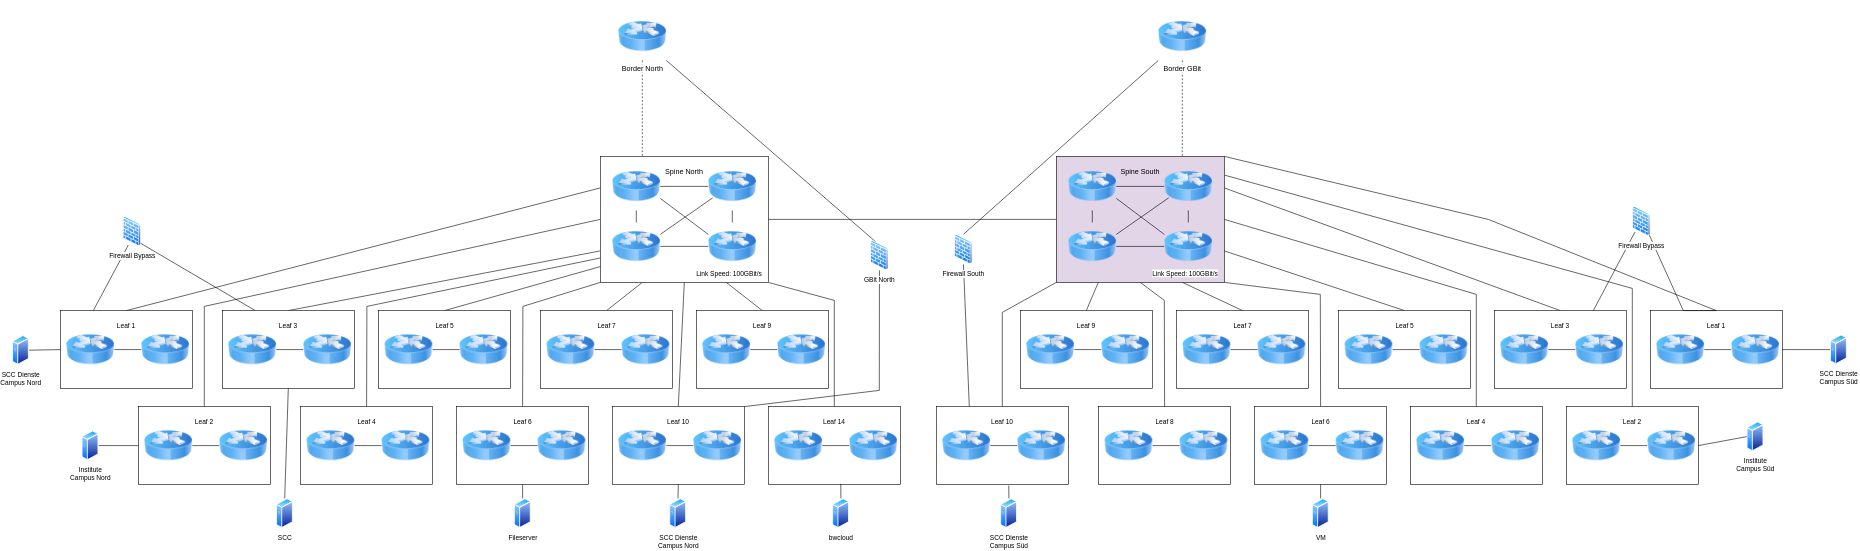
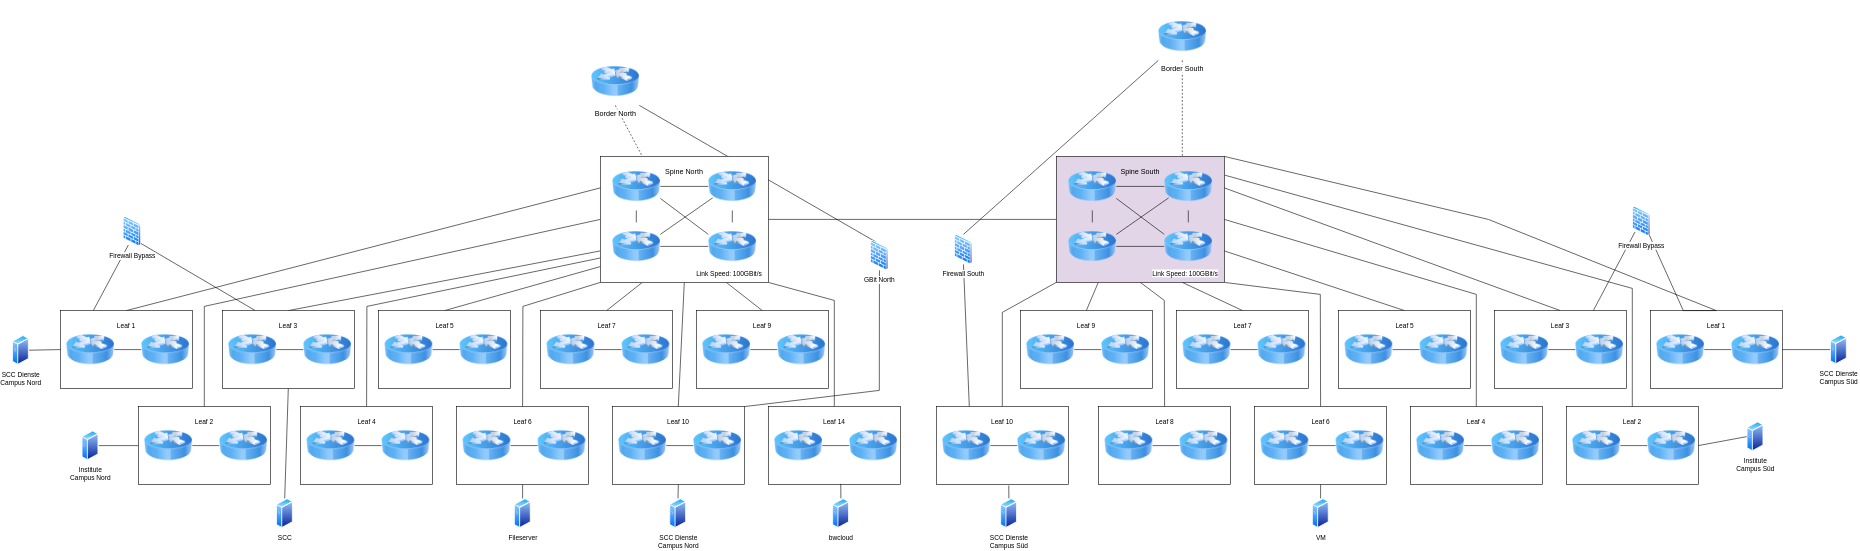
node "Border North": moved (642, 36) -> (615, 81)
node "Border GBit": label "Border GBit" -> "Border South"
